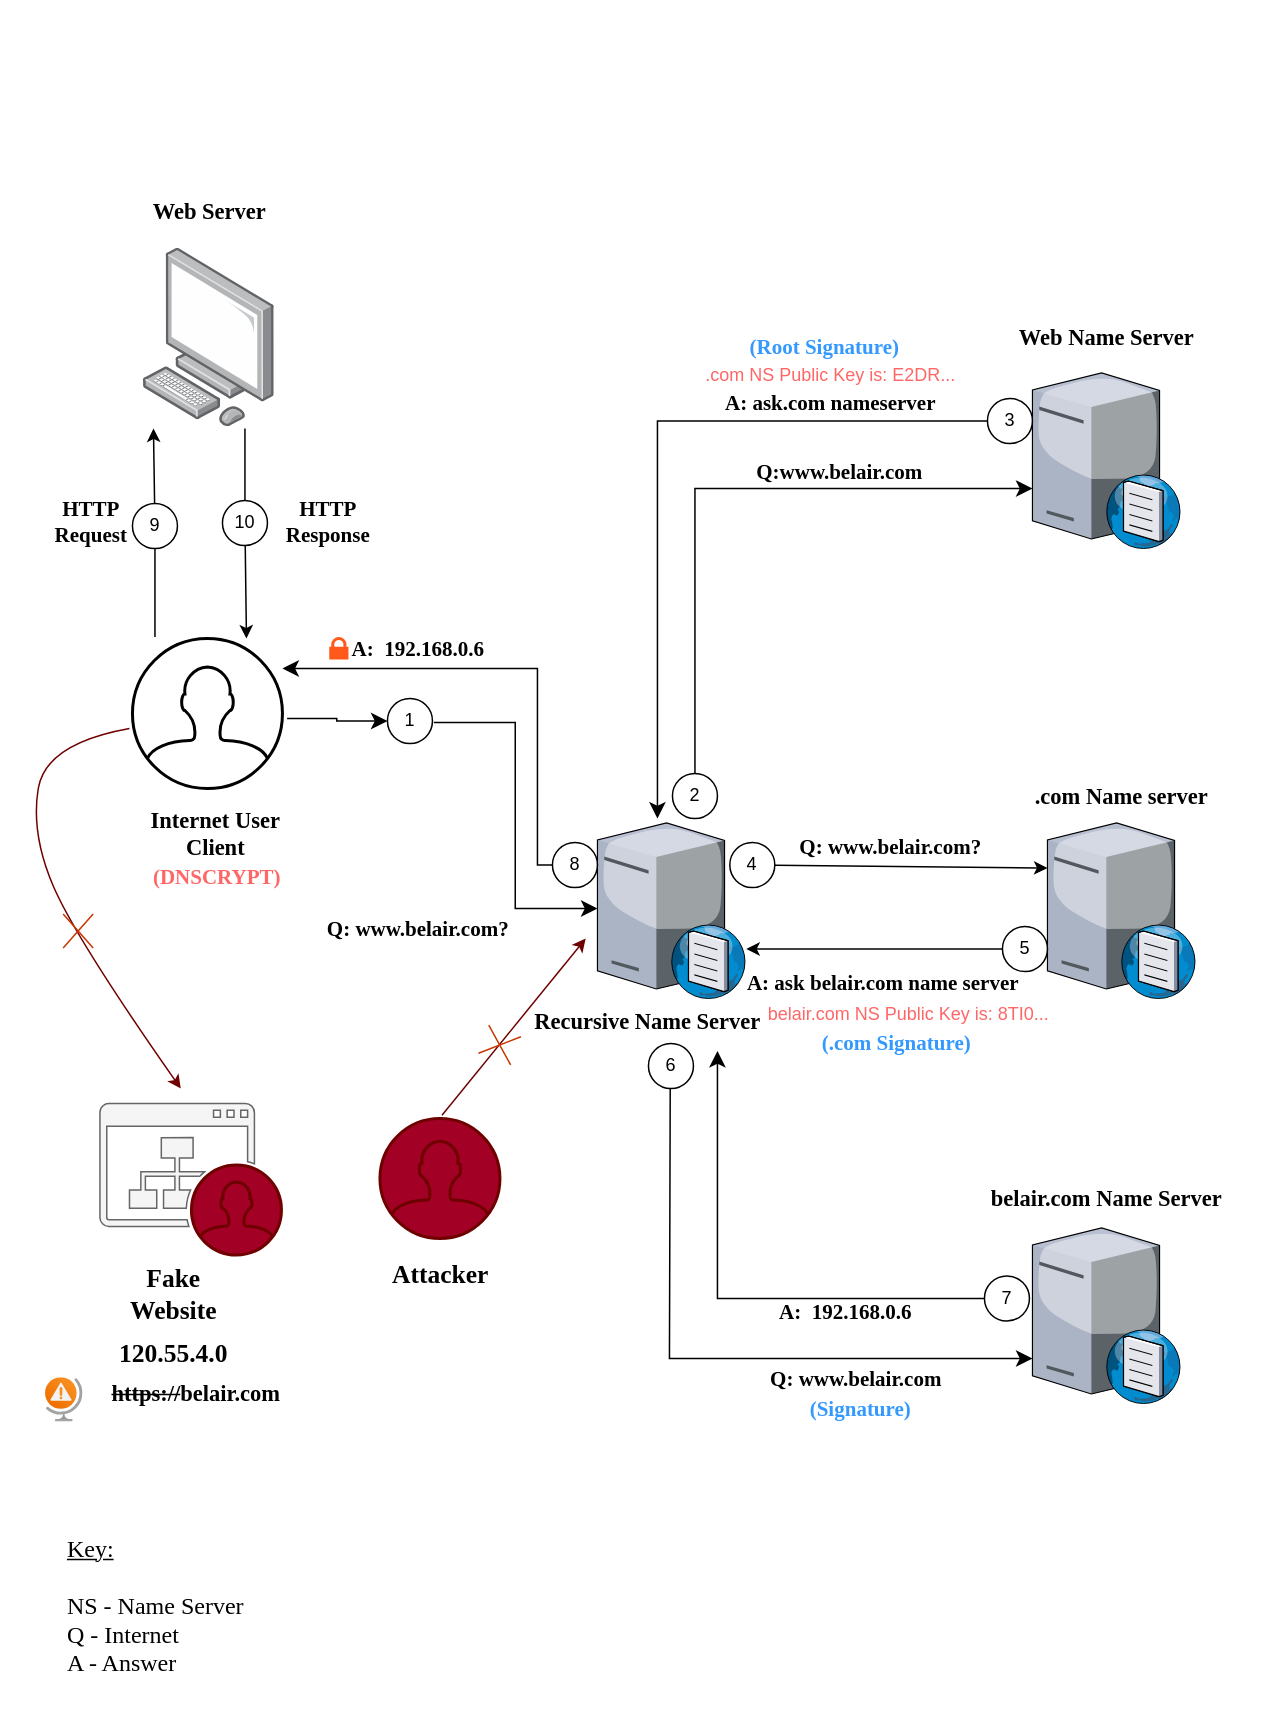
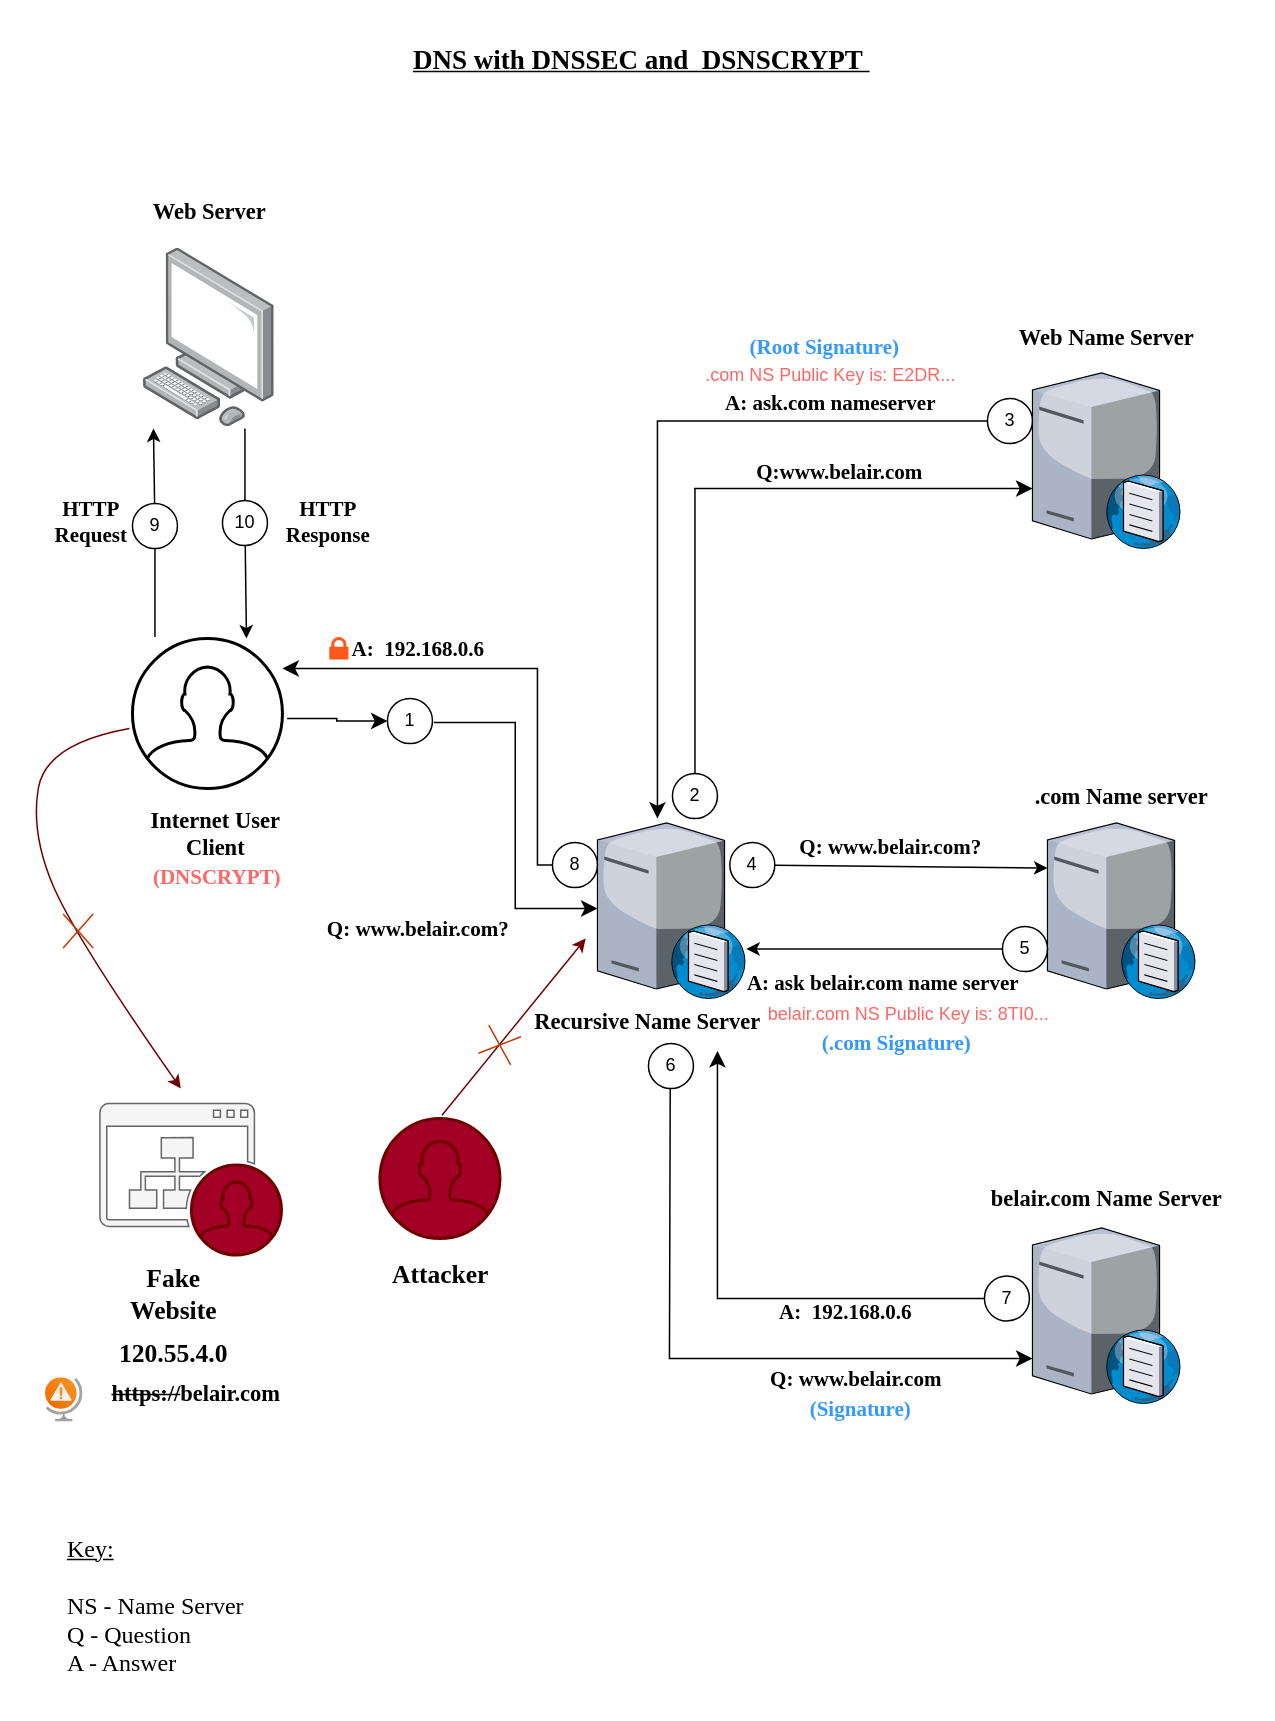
node "DNS with DNSSEC and DSNSCRYPT": added
node "Key: NS - Name Server Q - Internet A - Answer": label "Key: NS - Name Server Q - Internet A - Answer" -> "Key: NS - Name Server Q - Question A - Answer"
